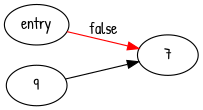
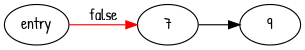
edge "9" -> "7": reversed
